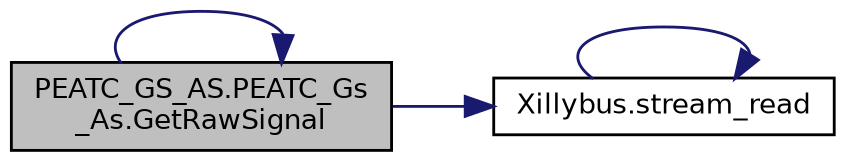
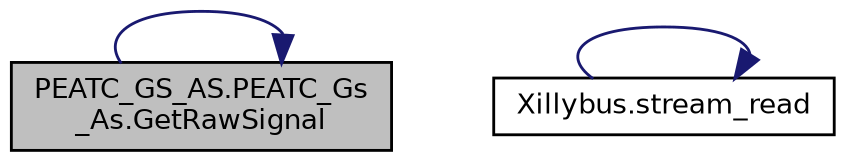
edge "PEATC_GS_AS.PEATC_Gs _As.GetRawSignal" -> "Xillybus.stream_read": removed
